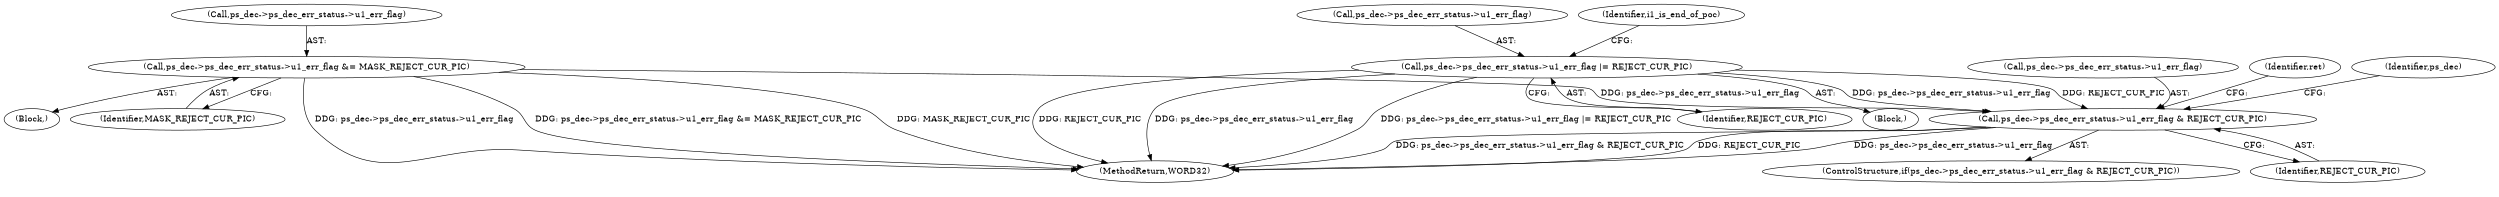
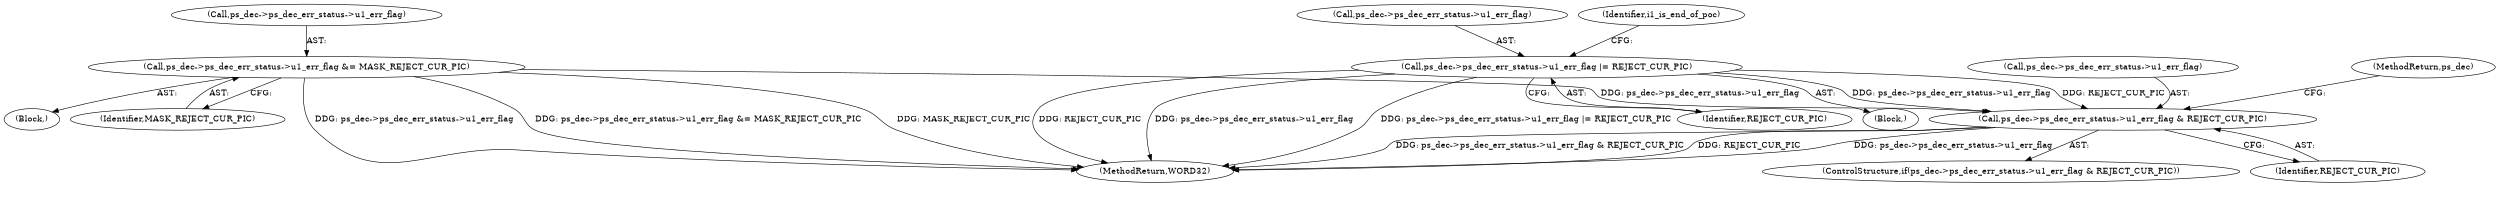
node "(Identifier,ret)": removed
node "(Identifier,ps_dec)": label "(Identifier,ps_dec)" -> "(MethodReturn,ps_dec)"
